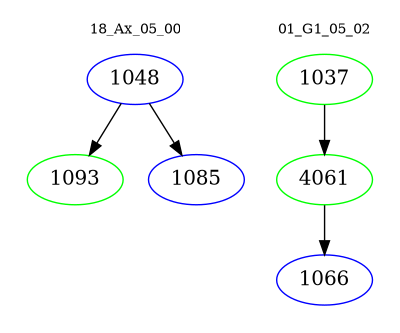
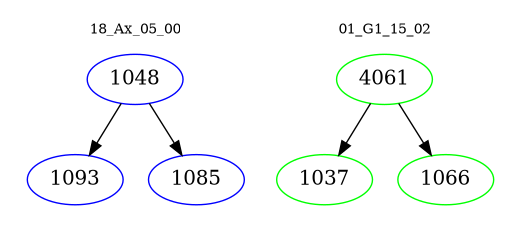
cluster "01_G1_05_02": label "01_G1_05_02" -> "01_G1_15_02"
edge "1037" -> "4061": reversed
node "1093": color green -> blue
node "1066": color blue -> green
